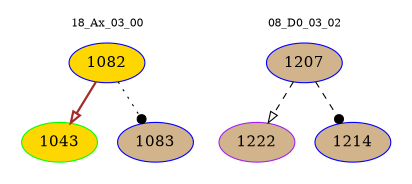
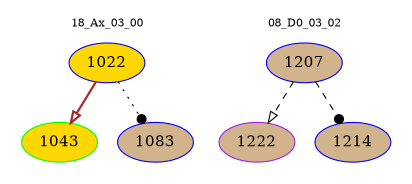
node "1082": label "1082" -> "1022"
